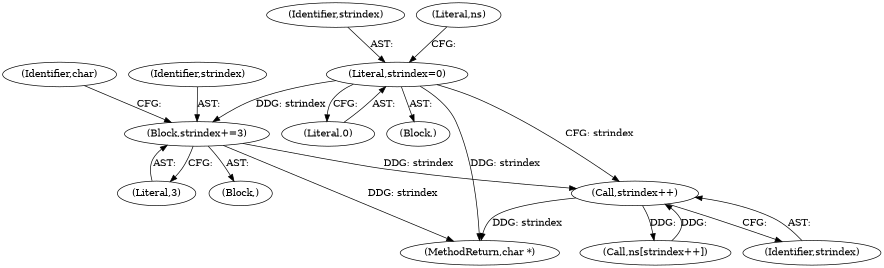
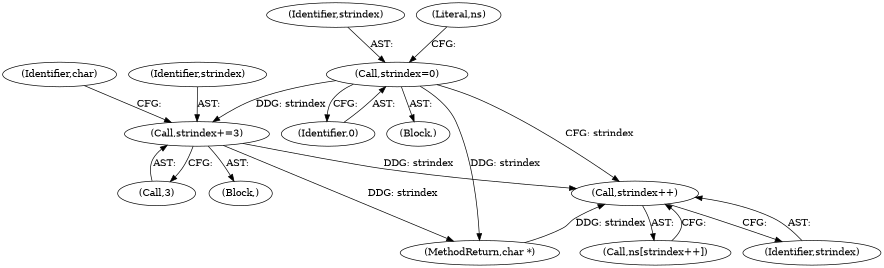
node "(Literal,strindex=0)": label "(Literal,strindex=0)" -> "(Call,strindex=0)"
node "(Block,strindex+=3)": label "(Block,strindex+=3)" -> "(Call,strindex+=3)"
node "(Literal,0)": label "(Literal,0)" -> "(Identifier,0)"
node "(Literal,3)": label "(Literal,3)" -> "(Call,3)"
edge "(Call,strindex++)" -> "(MethodReturn,char *)": reversed
edge "(Call,strindex++)" -> "(Call,ns[strindex++])": label "DDG: " -> "AST: "
edge "(Call,ns[strindex++])" -> "(Call,strindex++)": label "DDG: " -> "CFG: "
